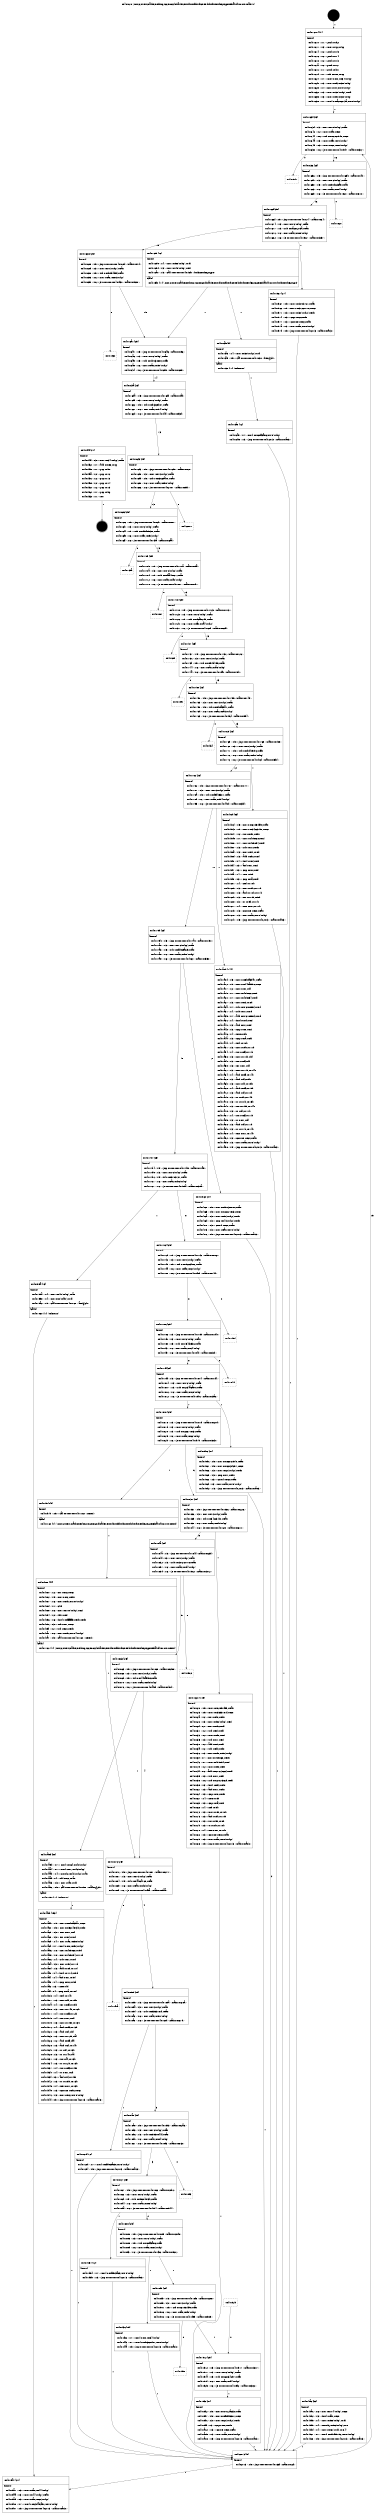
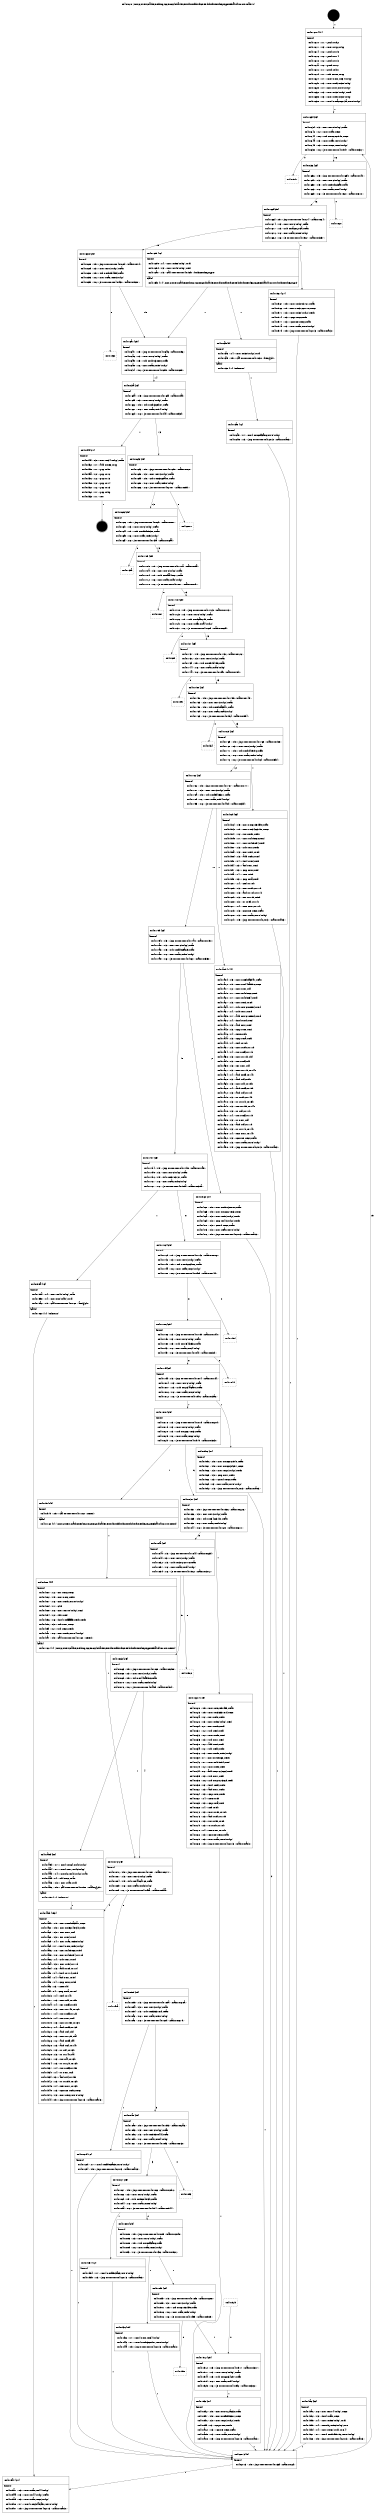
edge "0x4016ba [25]" -> "0x401f4f [21]": added, label "1"
edge "0x40187c [25]" -> "0x401895 [25]": now "0x40187c [25]" -> "0x401abb [153]"
